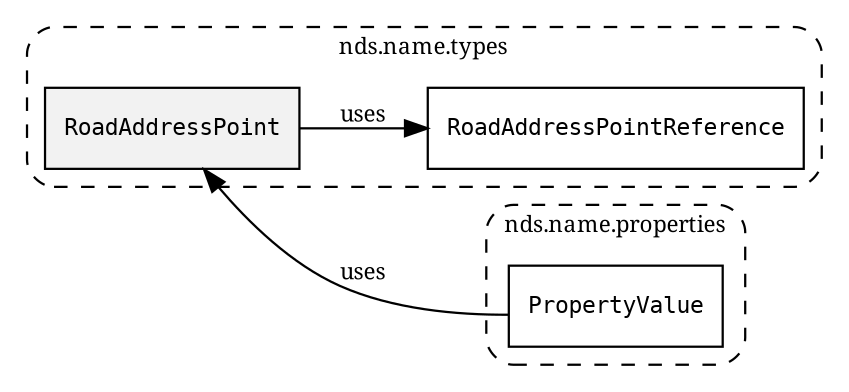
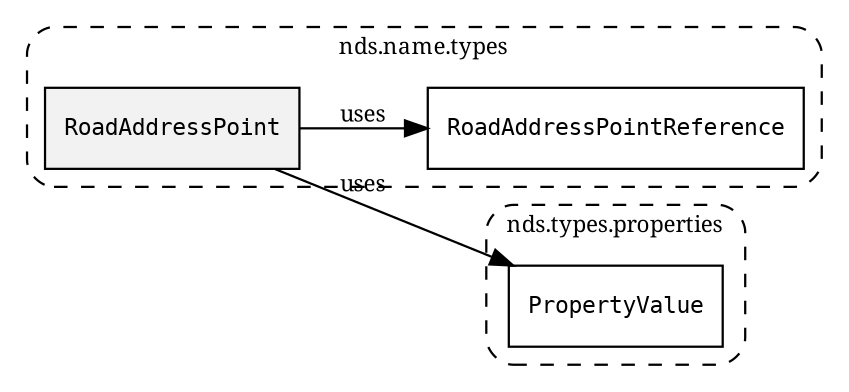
cluster "nds.name.properties": label "nds.name.properties" -> "nds.types.properties"
edge "PropertyValue" -> "RoadAddressPoint": reversed
